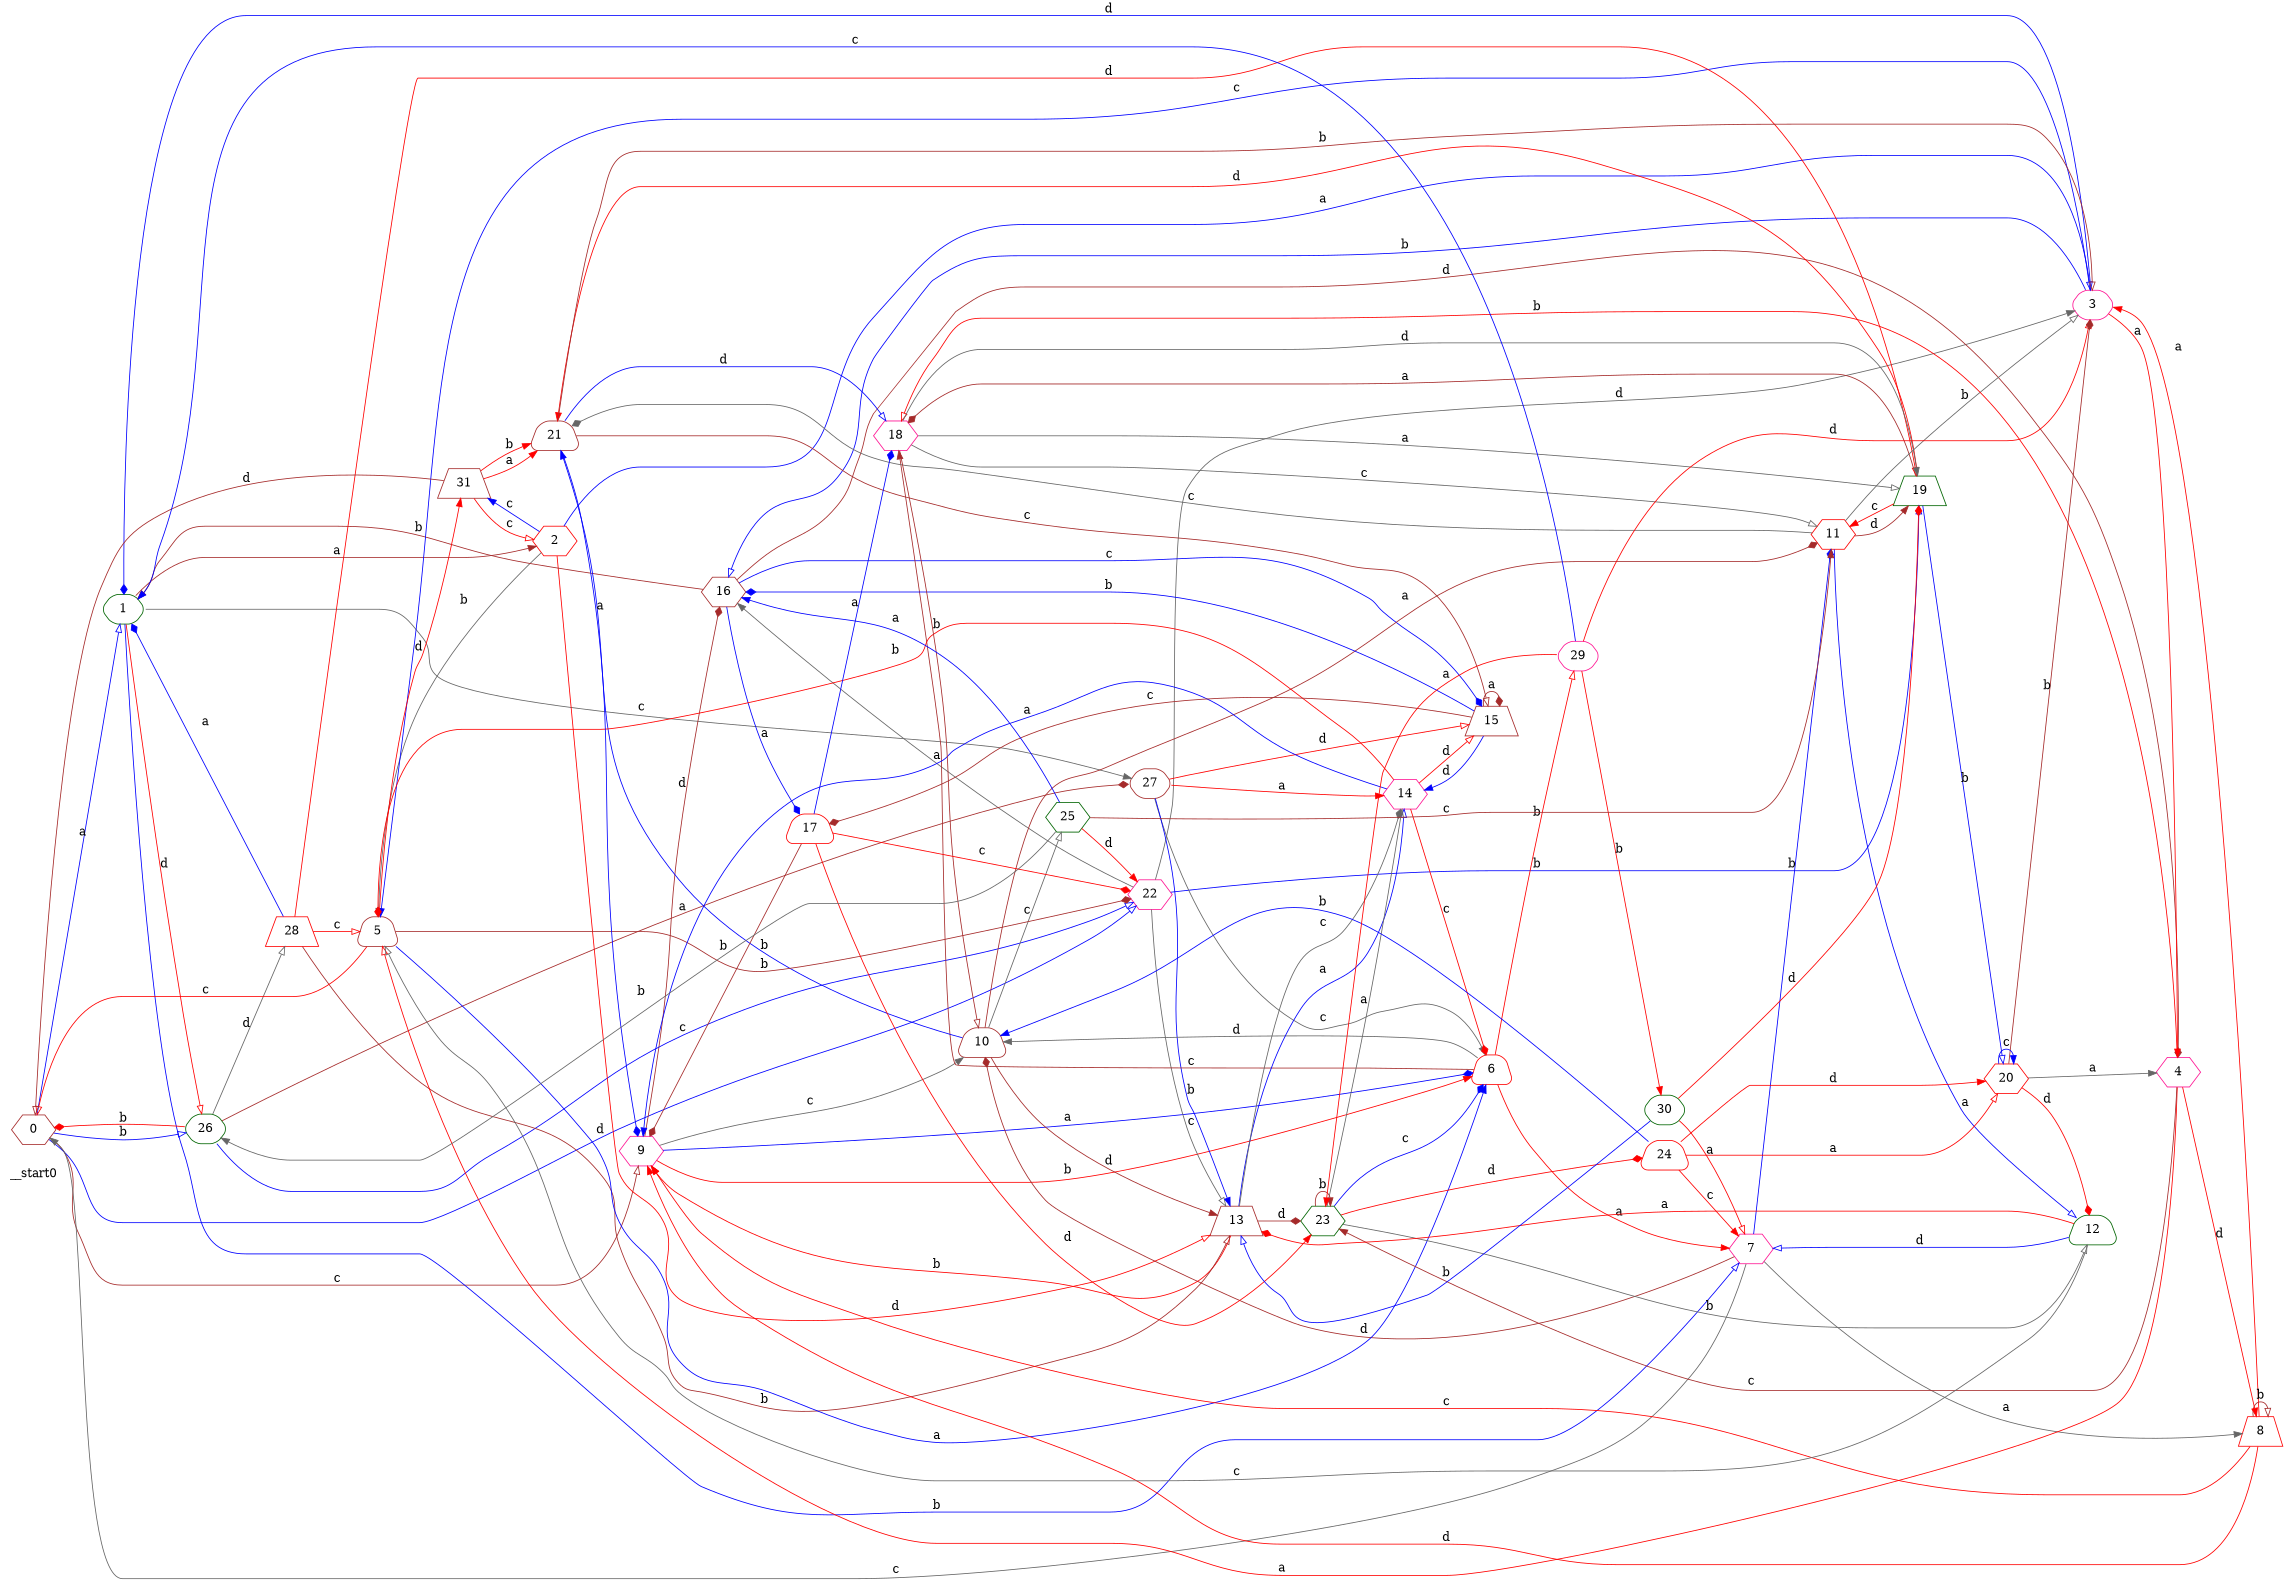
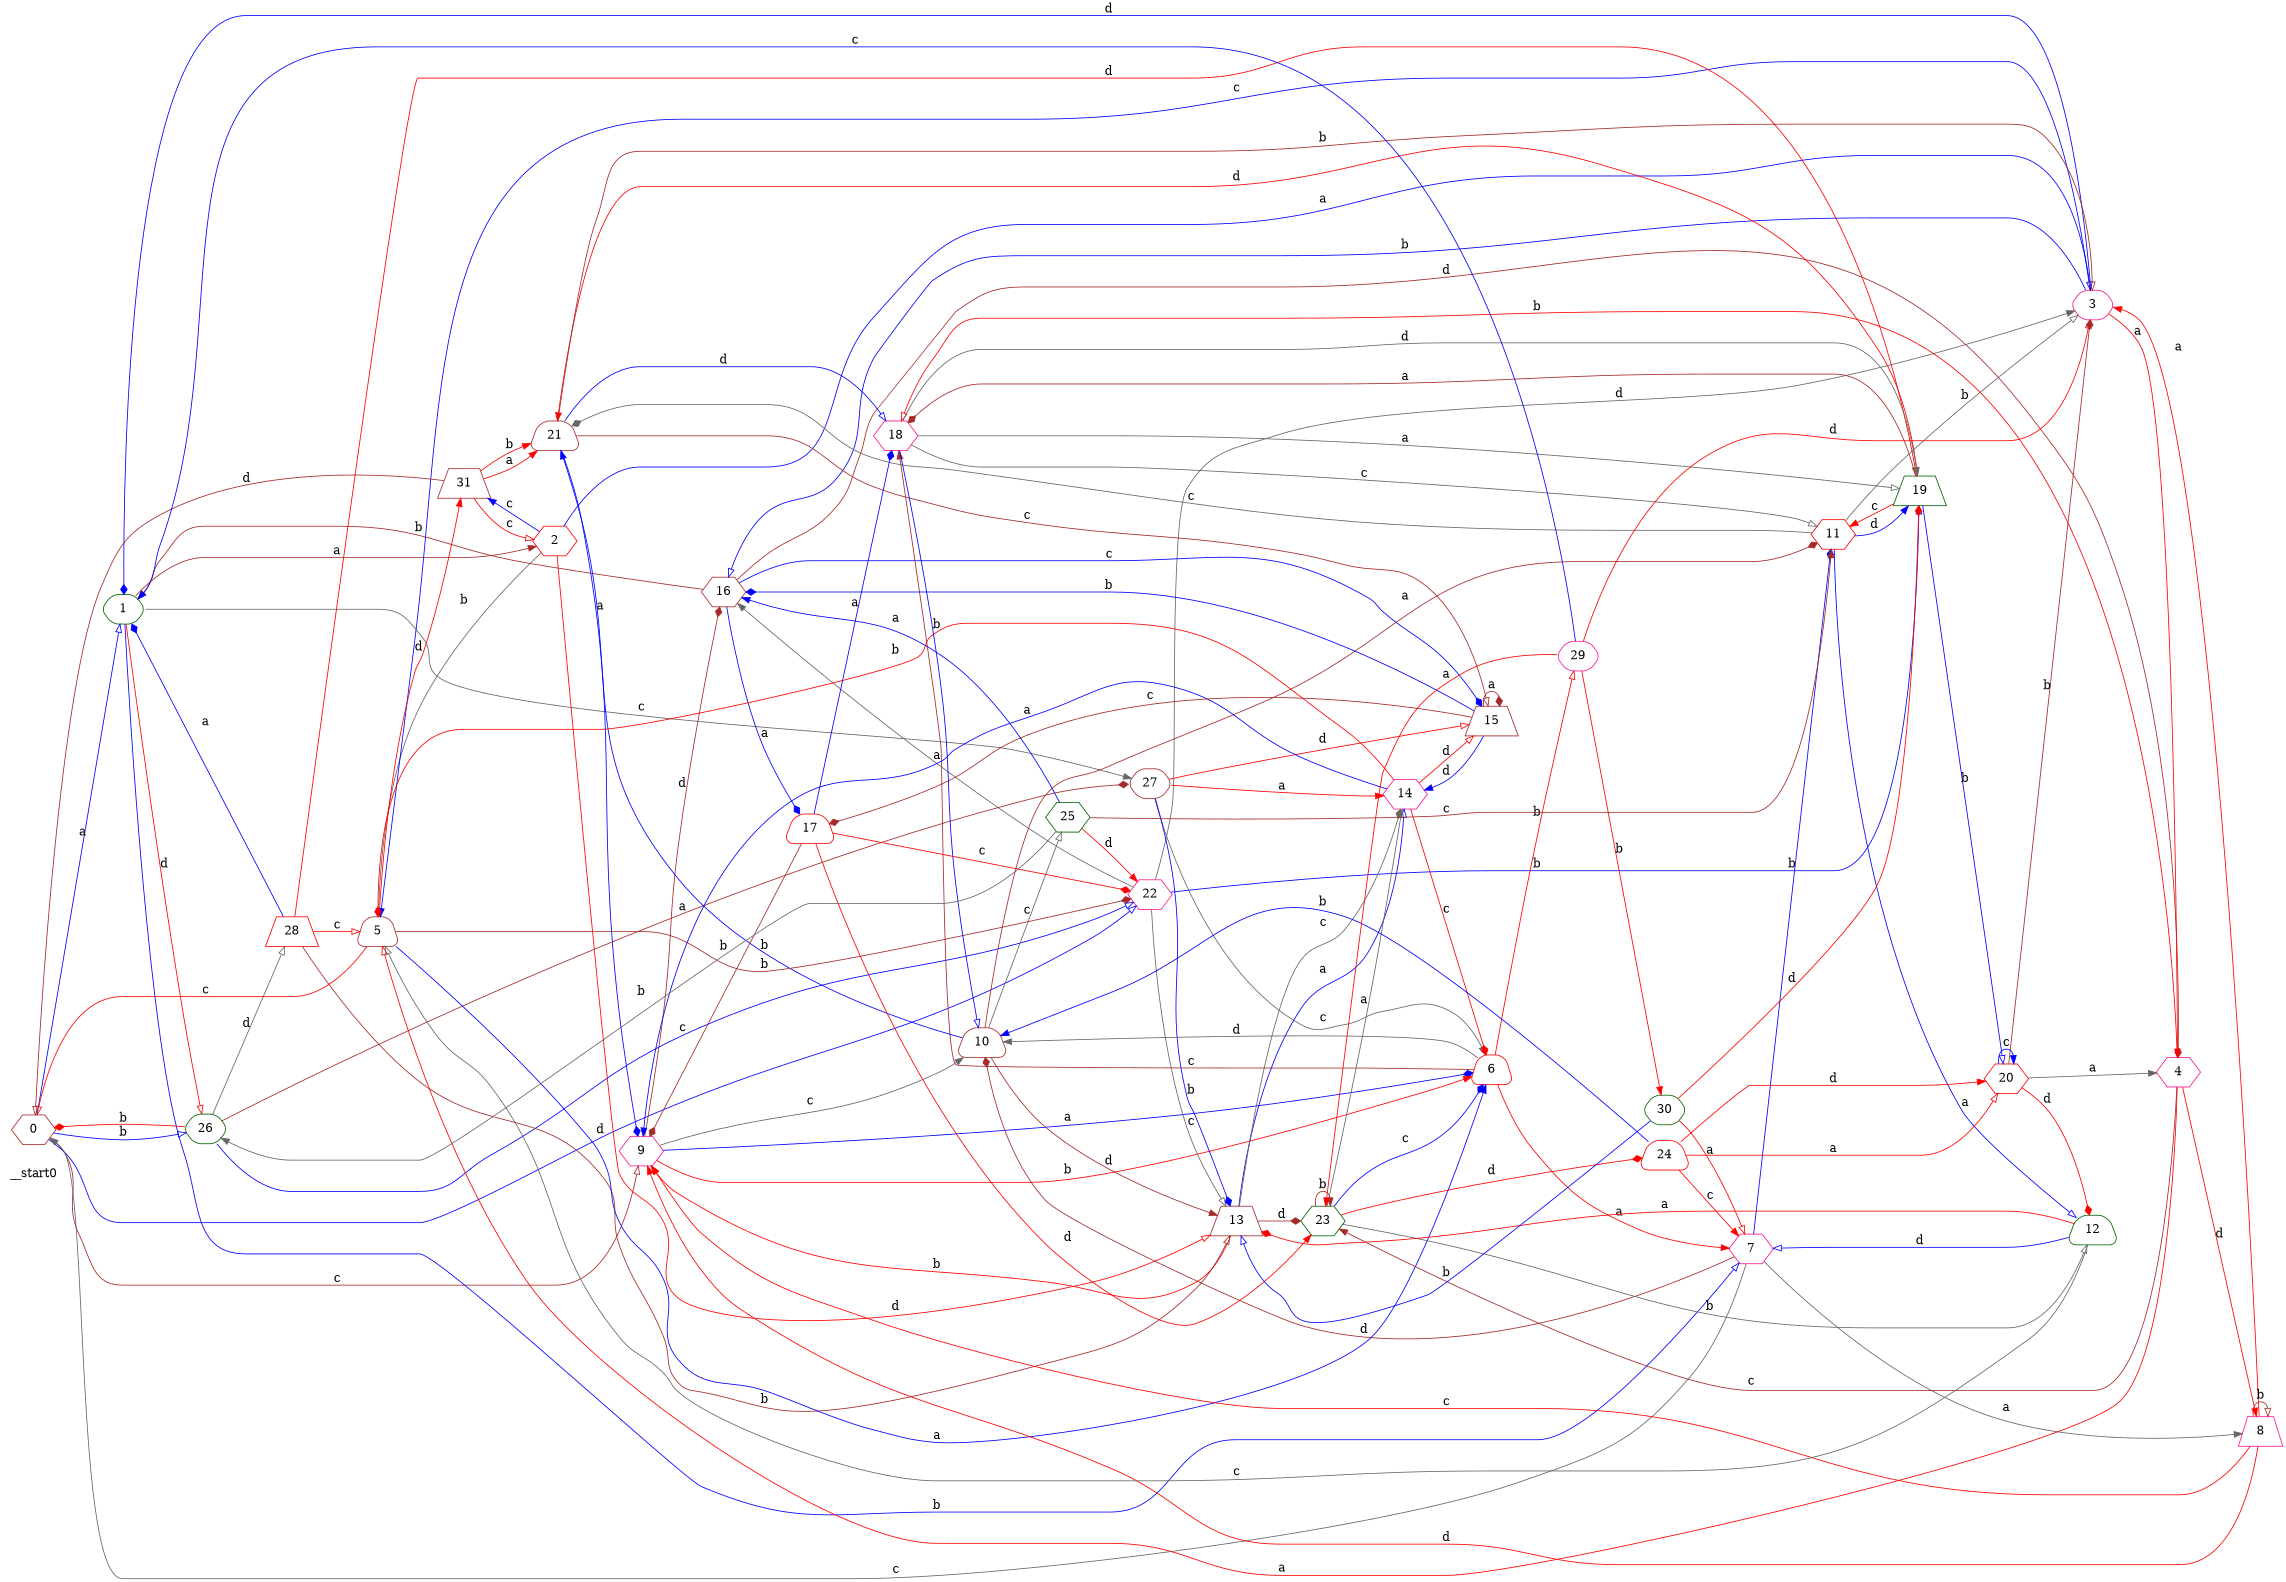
edge "11" -> "19": color brown -> blue
edge "18" -> "10": color brown -> blue
edge "27" -> "13": arrowhead normal -> diamond
node "8": color red -> deeppink
